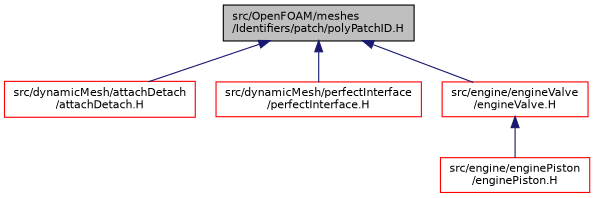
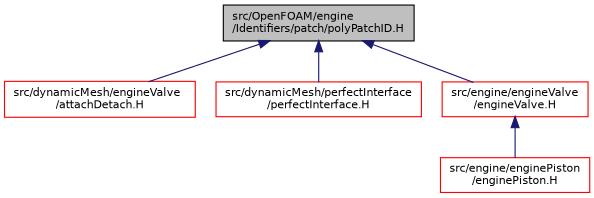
node "src/OpenFOAM/meshes /Identifiers/patch/polyPatchID.H": label "src/OpenFOAM/meshes /Identifiers/patch/polyPatchID.H" -> "src/OpenFOAM/engine /Identifiers/patch/polyPatchID.H"
node "src/dynamicMesh/attachDetach /attachDetach.H": label "src/dynamicMesh/attachDetach /attachDetach.H" -> "src/dynamicMesh/engineValve /attachDetach.H"
